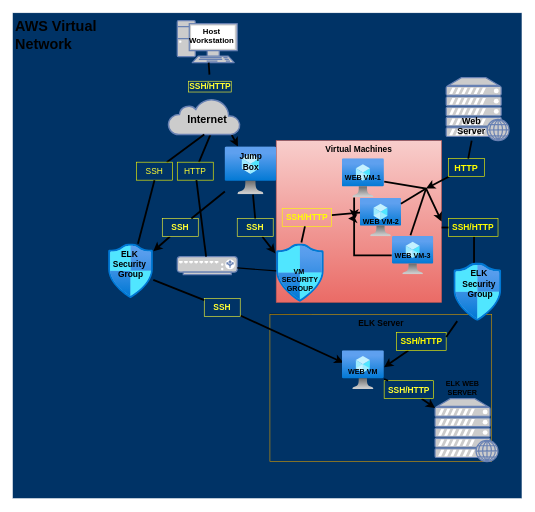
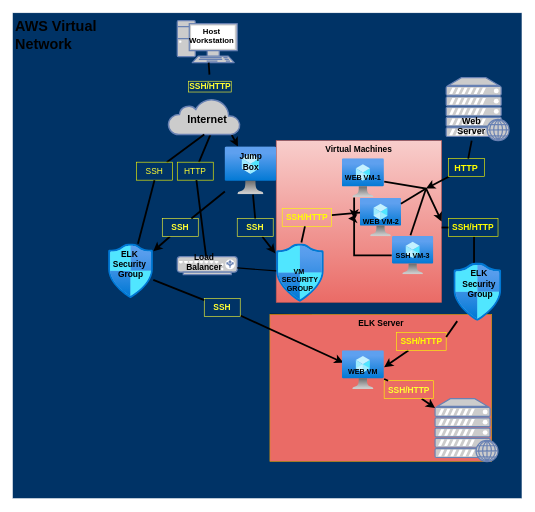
node "WEB VM-3": label "WEB VM-3" -> "SSH VM-3"
node "Load Balancer": added
node "ELK Server": fillcolor #003366 -> #ea6b66
node "ELK WEB SERVER": removed
